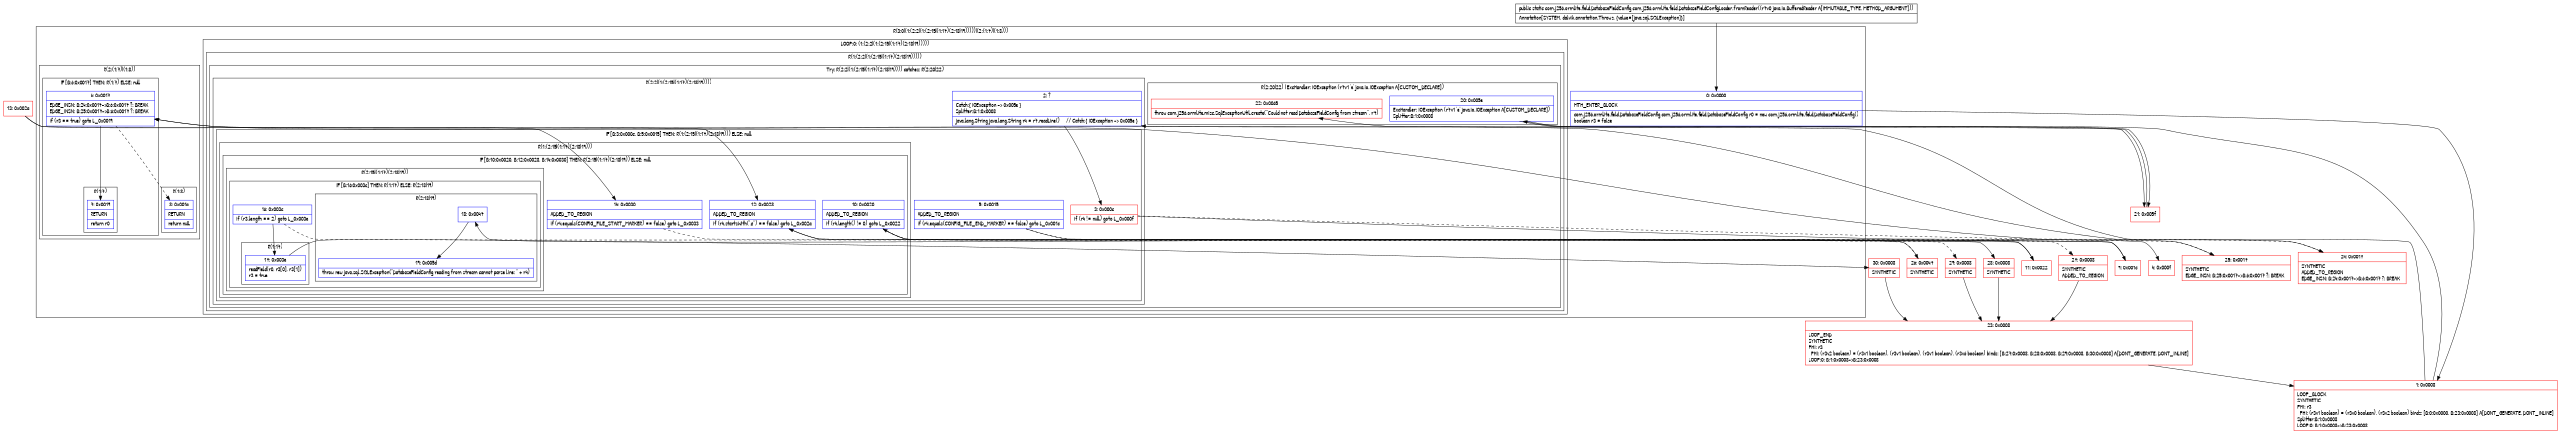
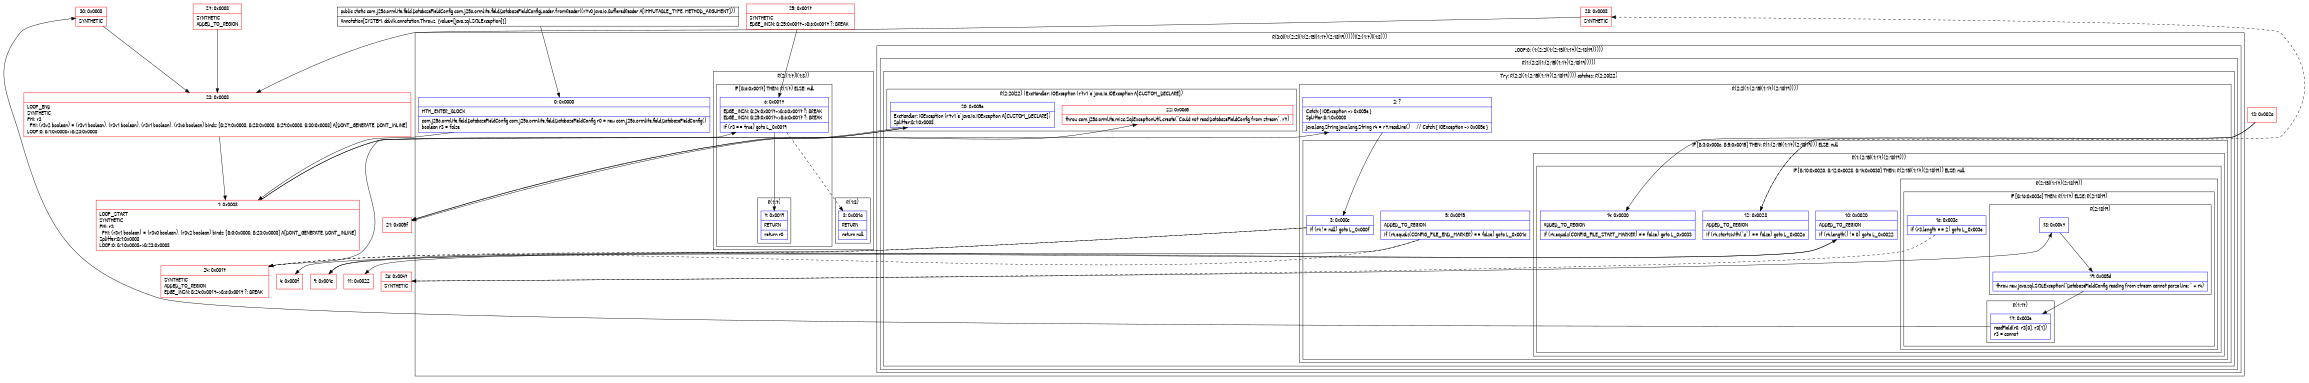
node "3: 0x000c": color red -> blue
edge "16: 0x003c" -> "17: 0x003e": now "19: 0x005d" -> "17: 0x003e"
edge "12: 0x0028" -> "28: 0x0008": style solid -> dashed
edge "11: 0x0022" -> "12: 0x0028": removed
edge "10: 0x0020" -> "27: 0x0008": removed
edge "5: 0x0015" -> "25: 0x0017": now "5: 0x0015" -> "24: 0x0017"
node "29: 0x0008": removed
node "17: 0x003e": text "r3 = true" -> "r3 = cannot"
node "1: 0x0008": text "LOOP_BLOCK" -> "LOOP_START"
